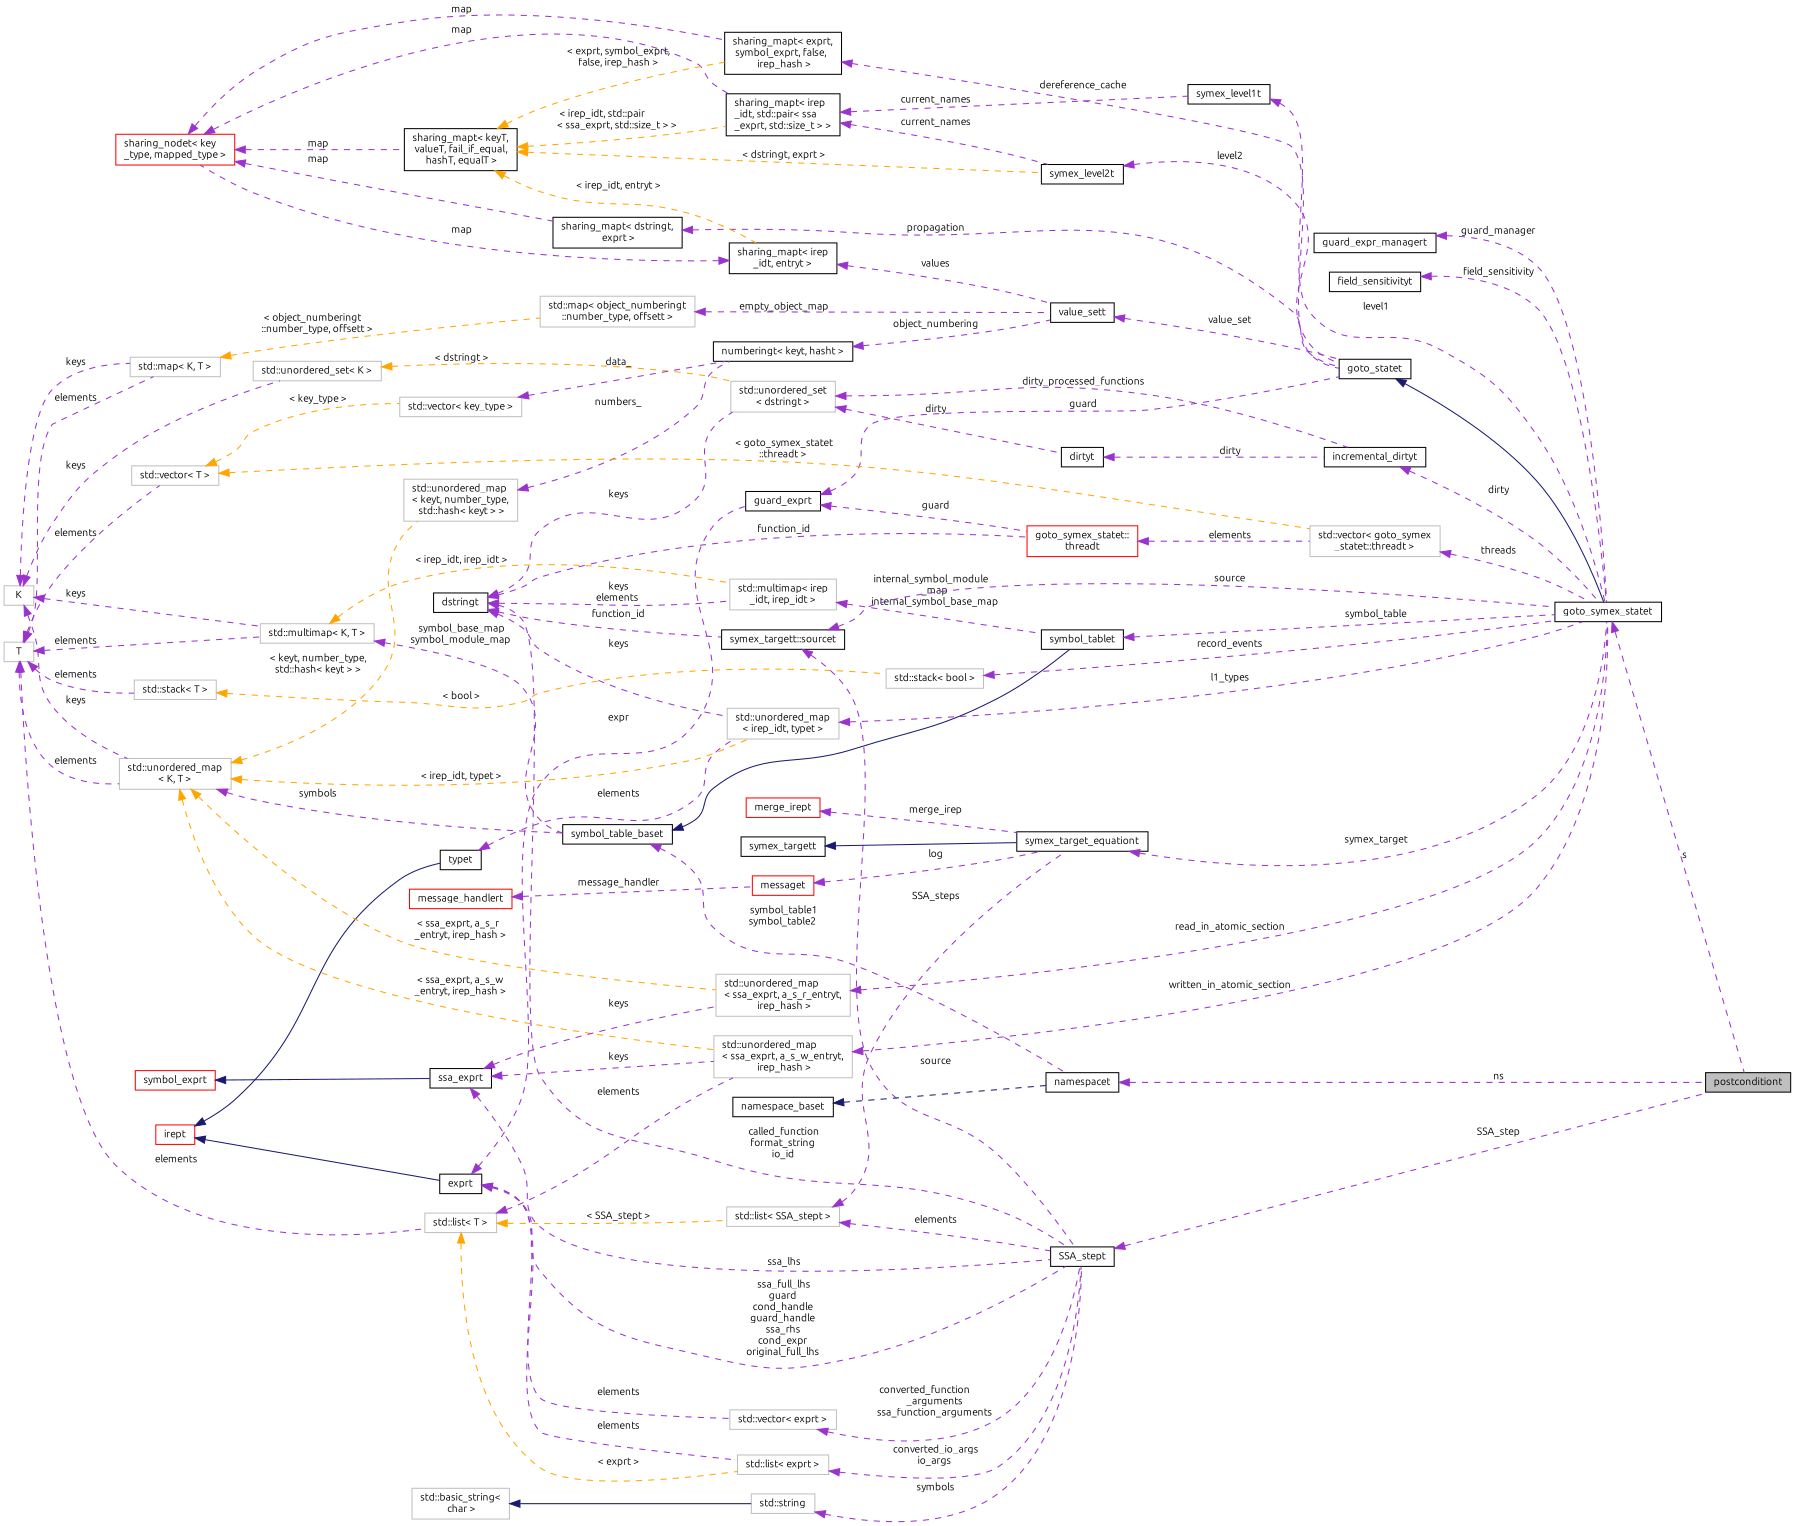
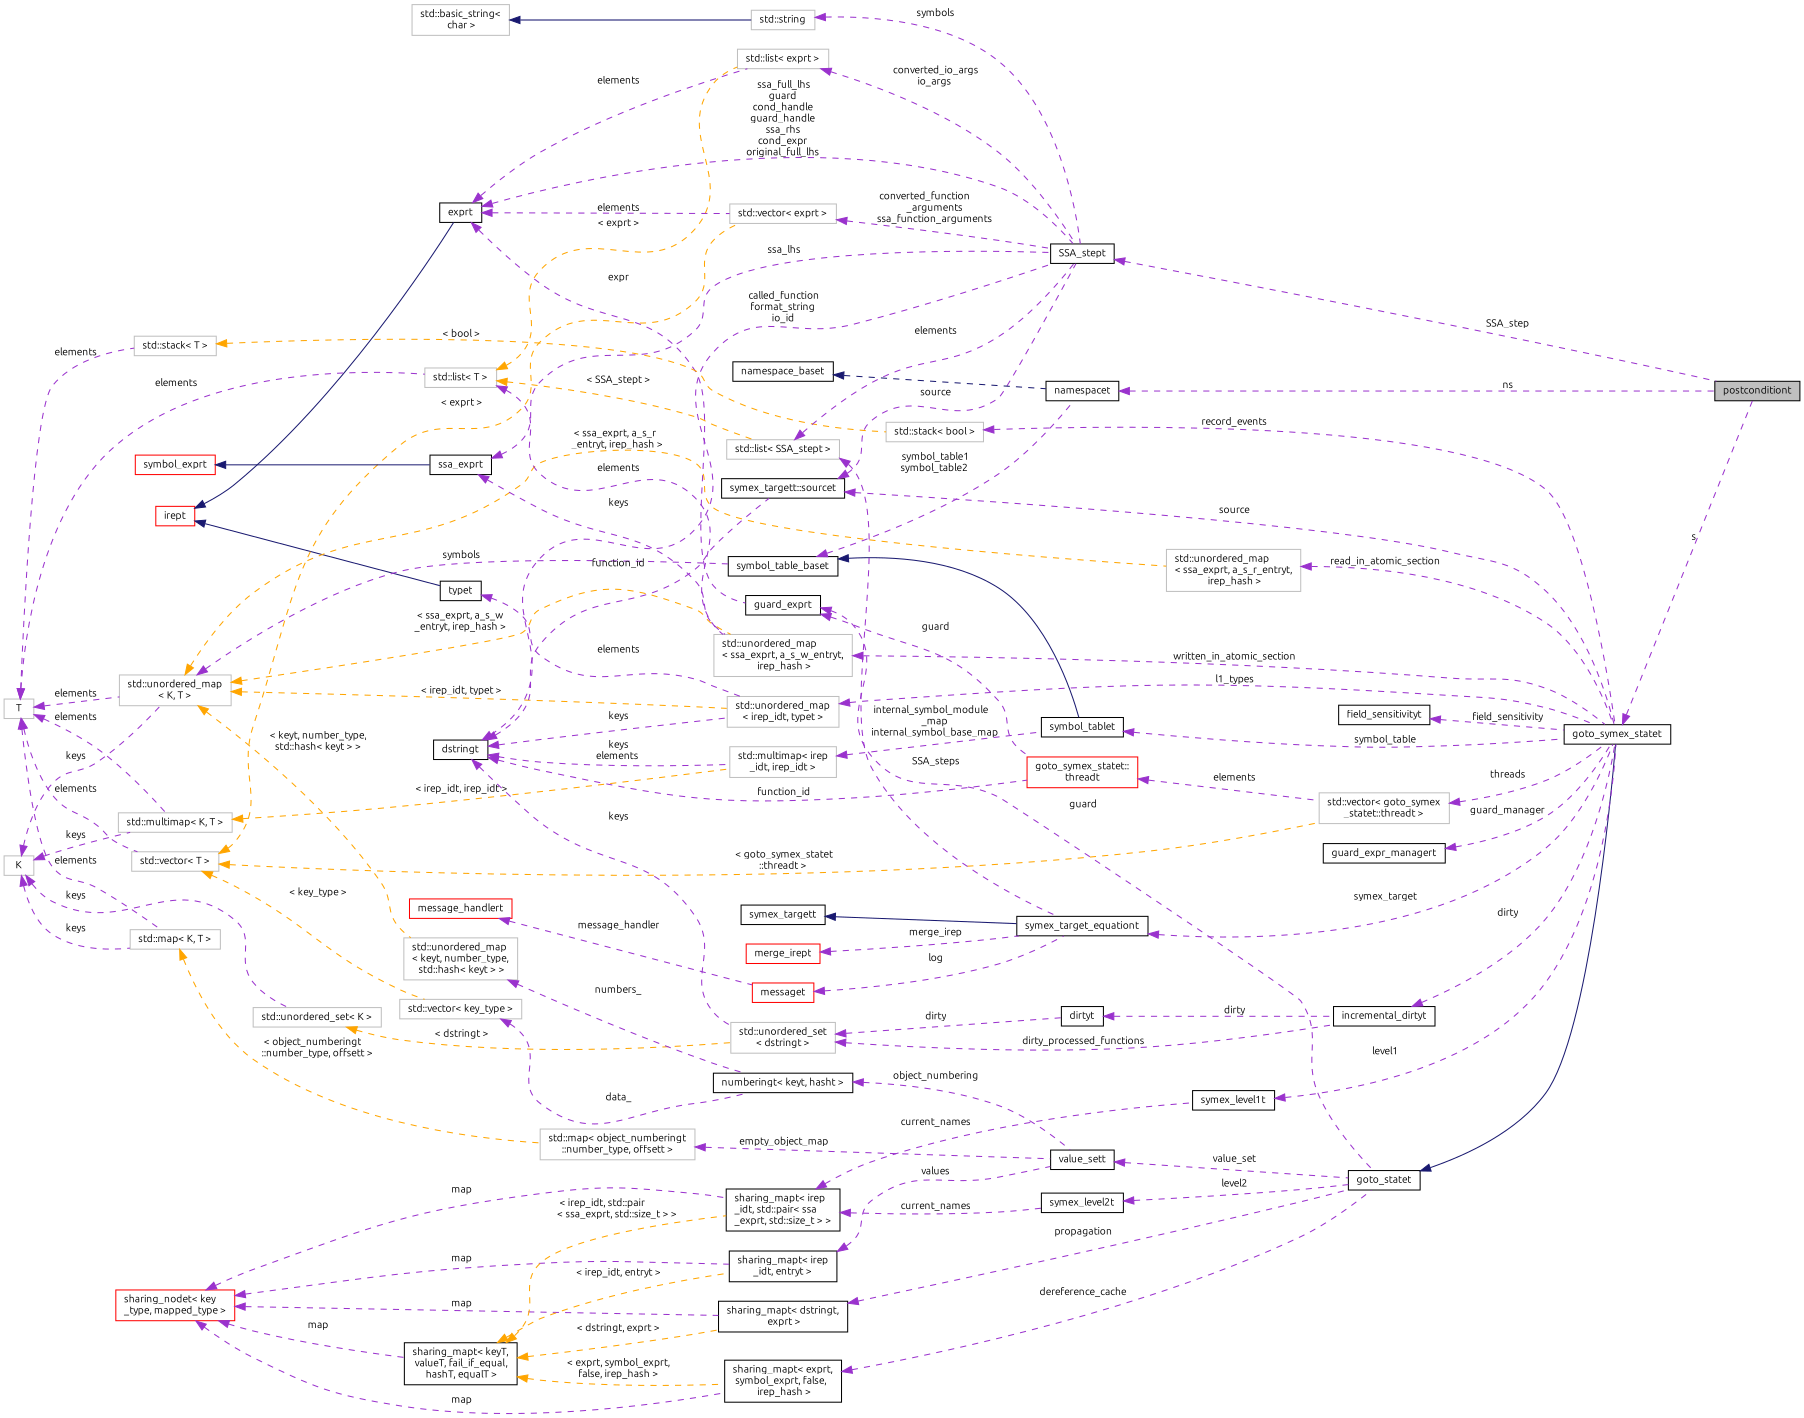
edge "symex_level2t" -> "sharing_mapt< keyT, valueT, fail_if_equal, hashT, equalT >": now "sharing_mapt< dstringt, exprt >" -> "sharing_mapt< keyT, valueT, fail_if_equal, hashT, equalT >"
edge "sharing_nodet< key _type, mapped_type >" -> "sharing_mapt< irep _idt, entryt >": reversed
edge "std::vector< exprt >" -> "std::vector< T >": added, label "< exprt >"
edge "symbol_table_baset" -> "std::multimap< K, T >": removed, label "symbol_base_map symbol_module_map"
edge "std::unordered_map < ssa_exprt, a_s_r_entryt, irep_hash >" -> "ssa_exprt": removed, label "keys"
